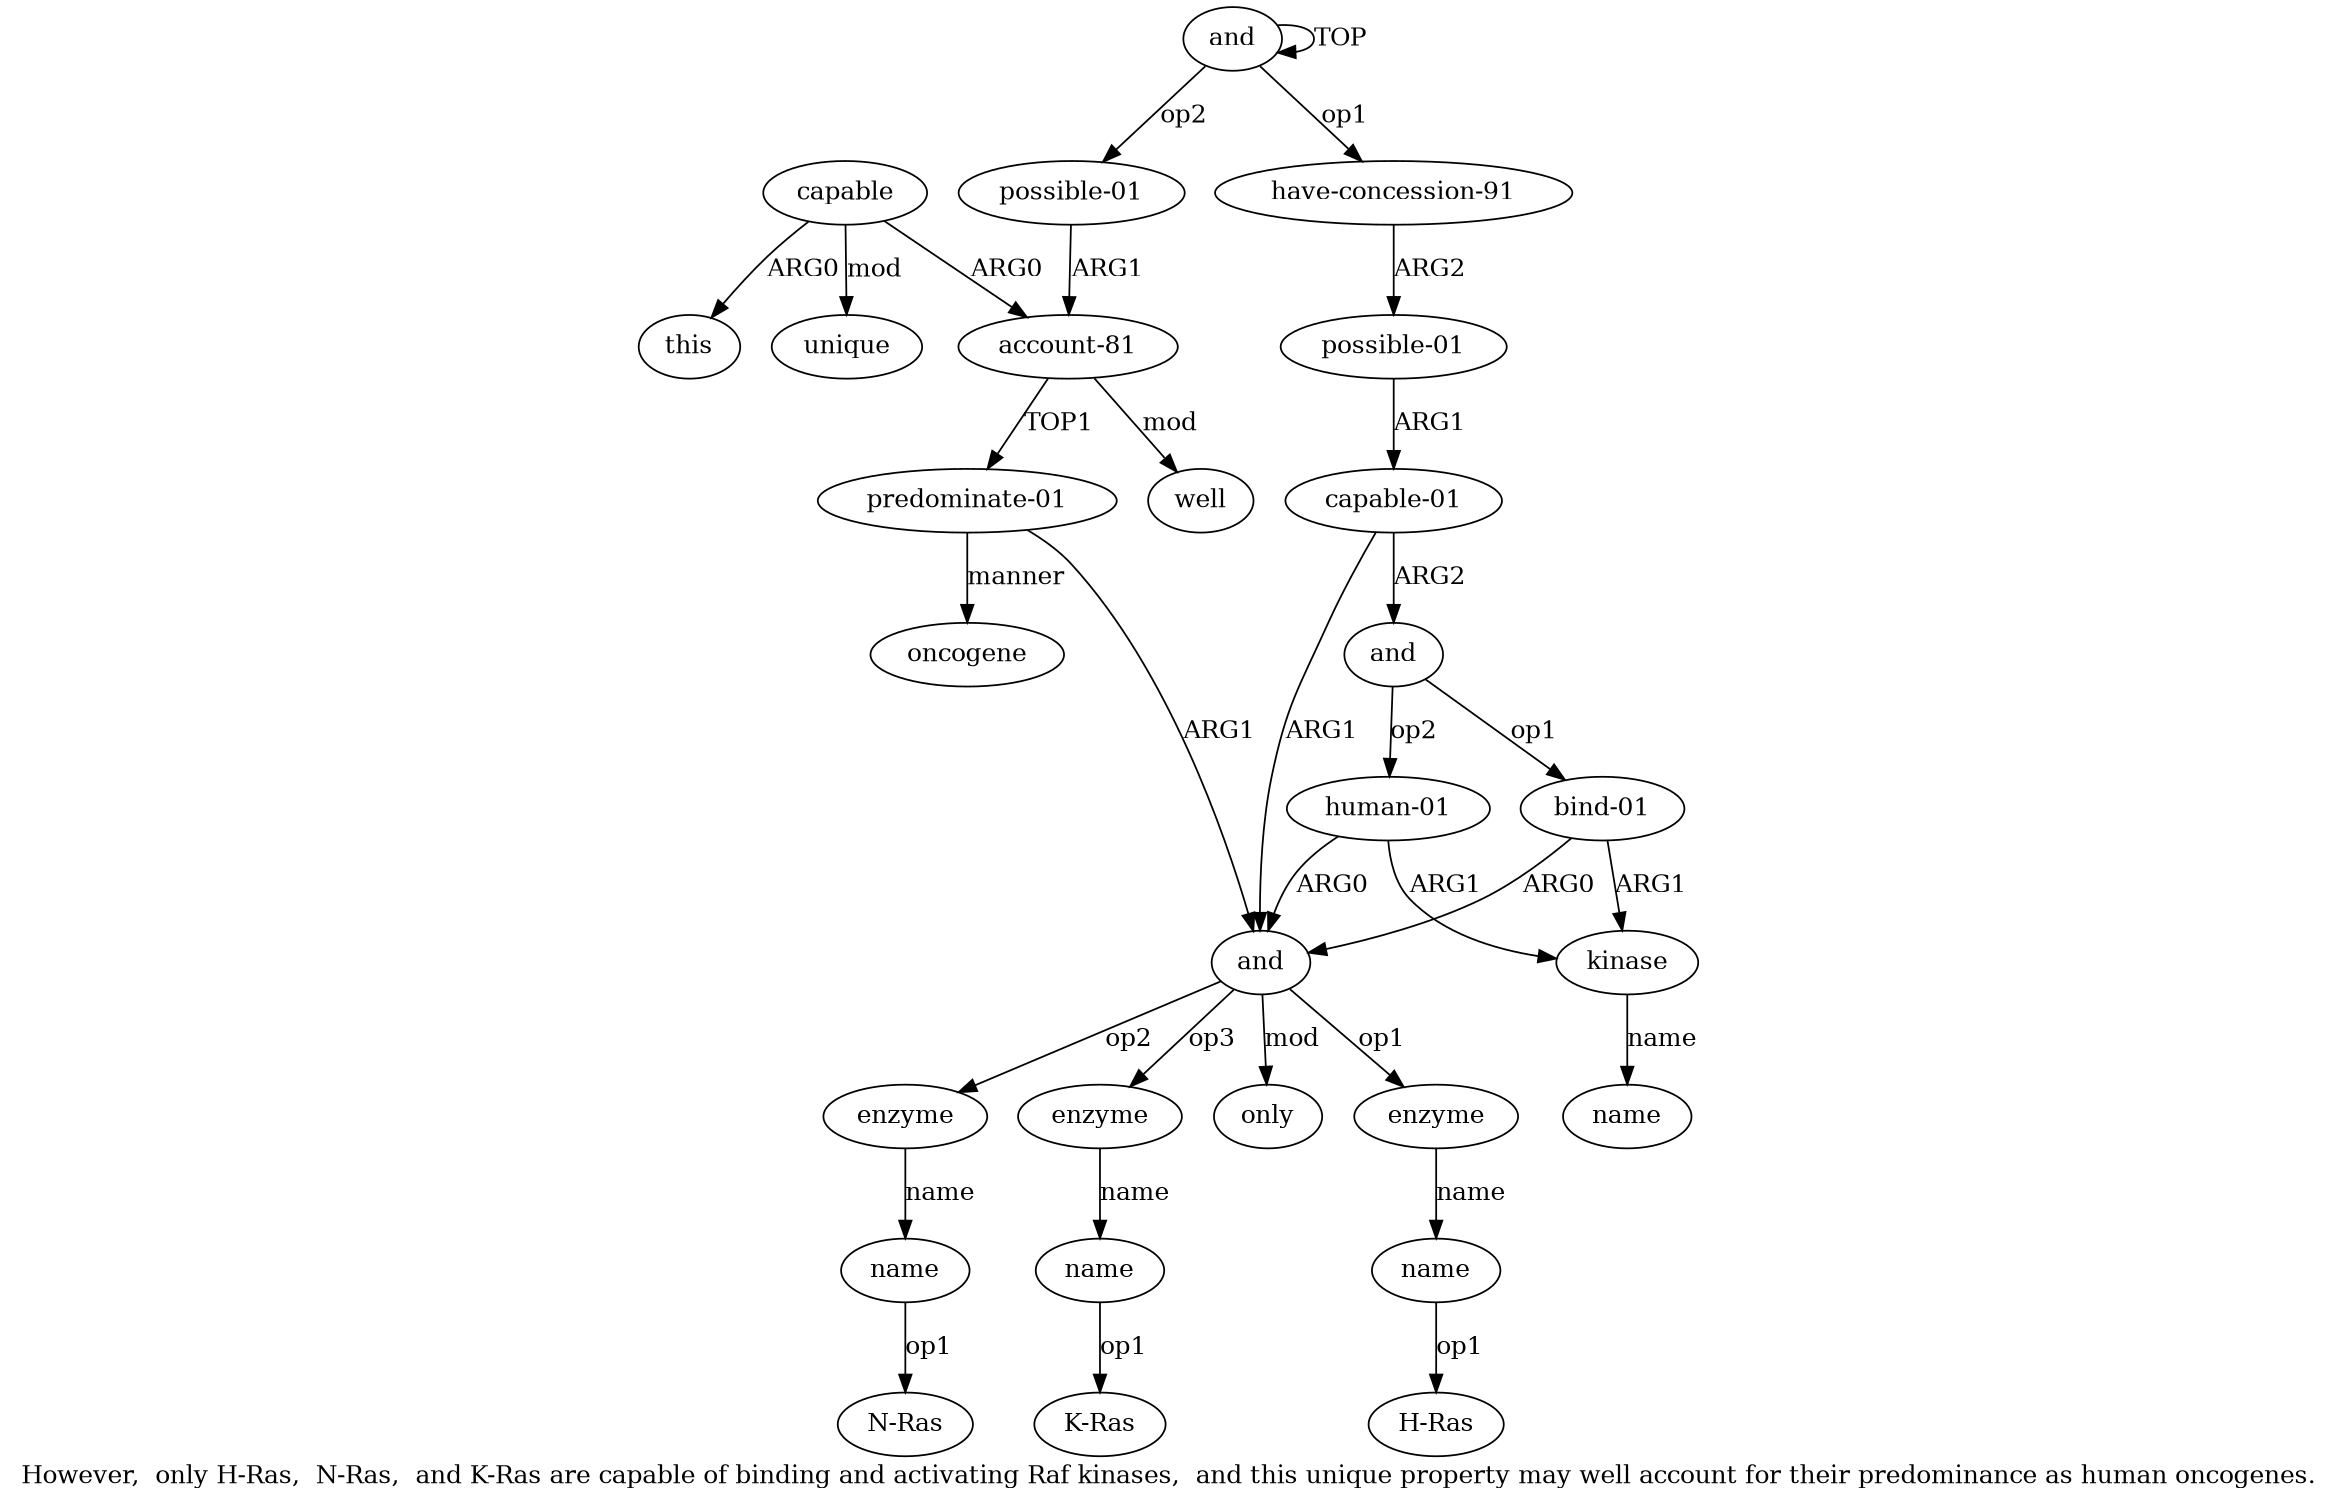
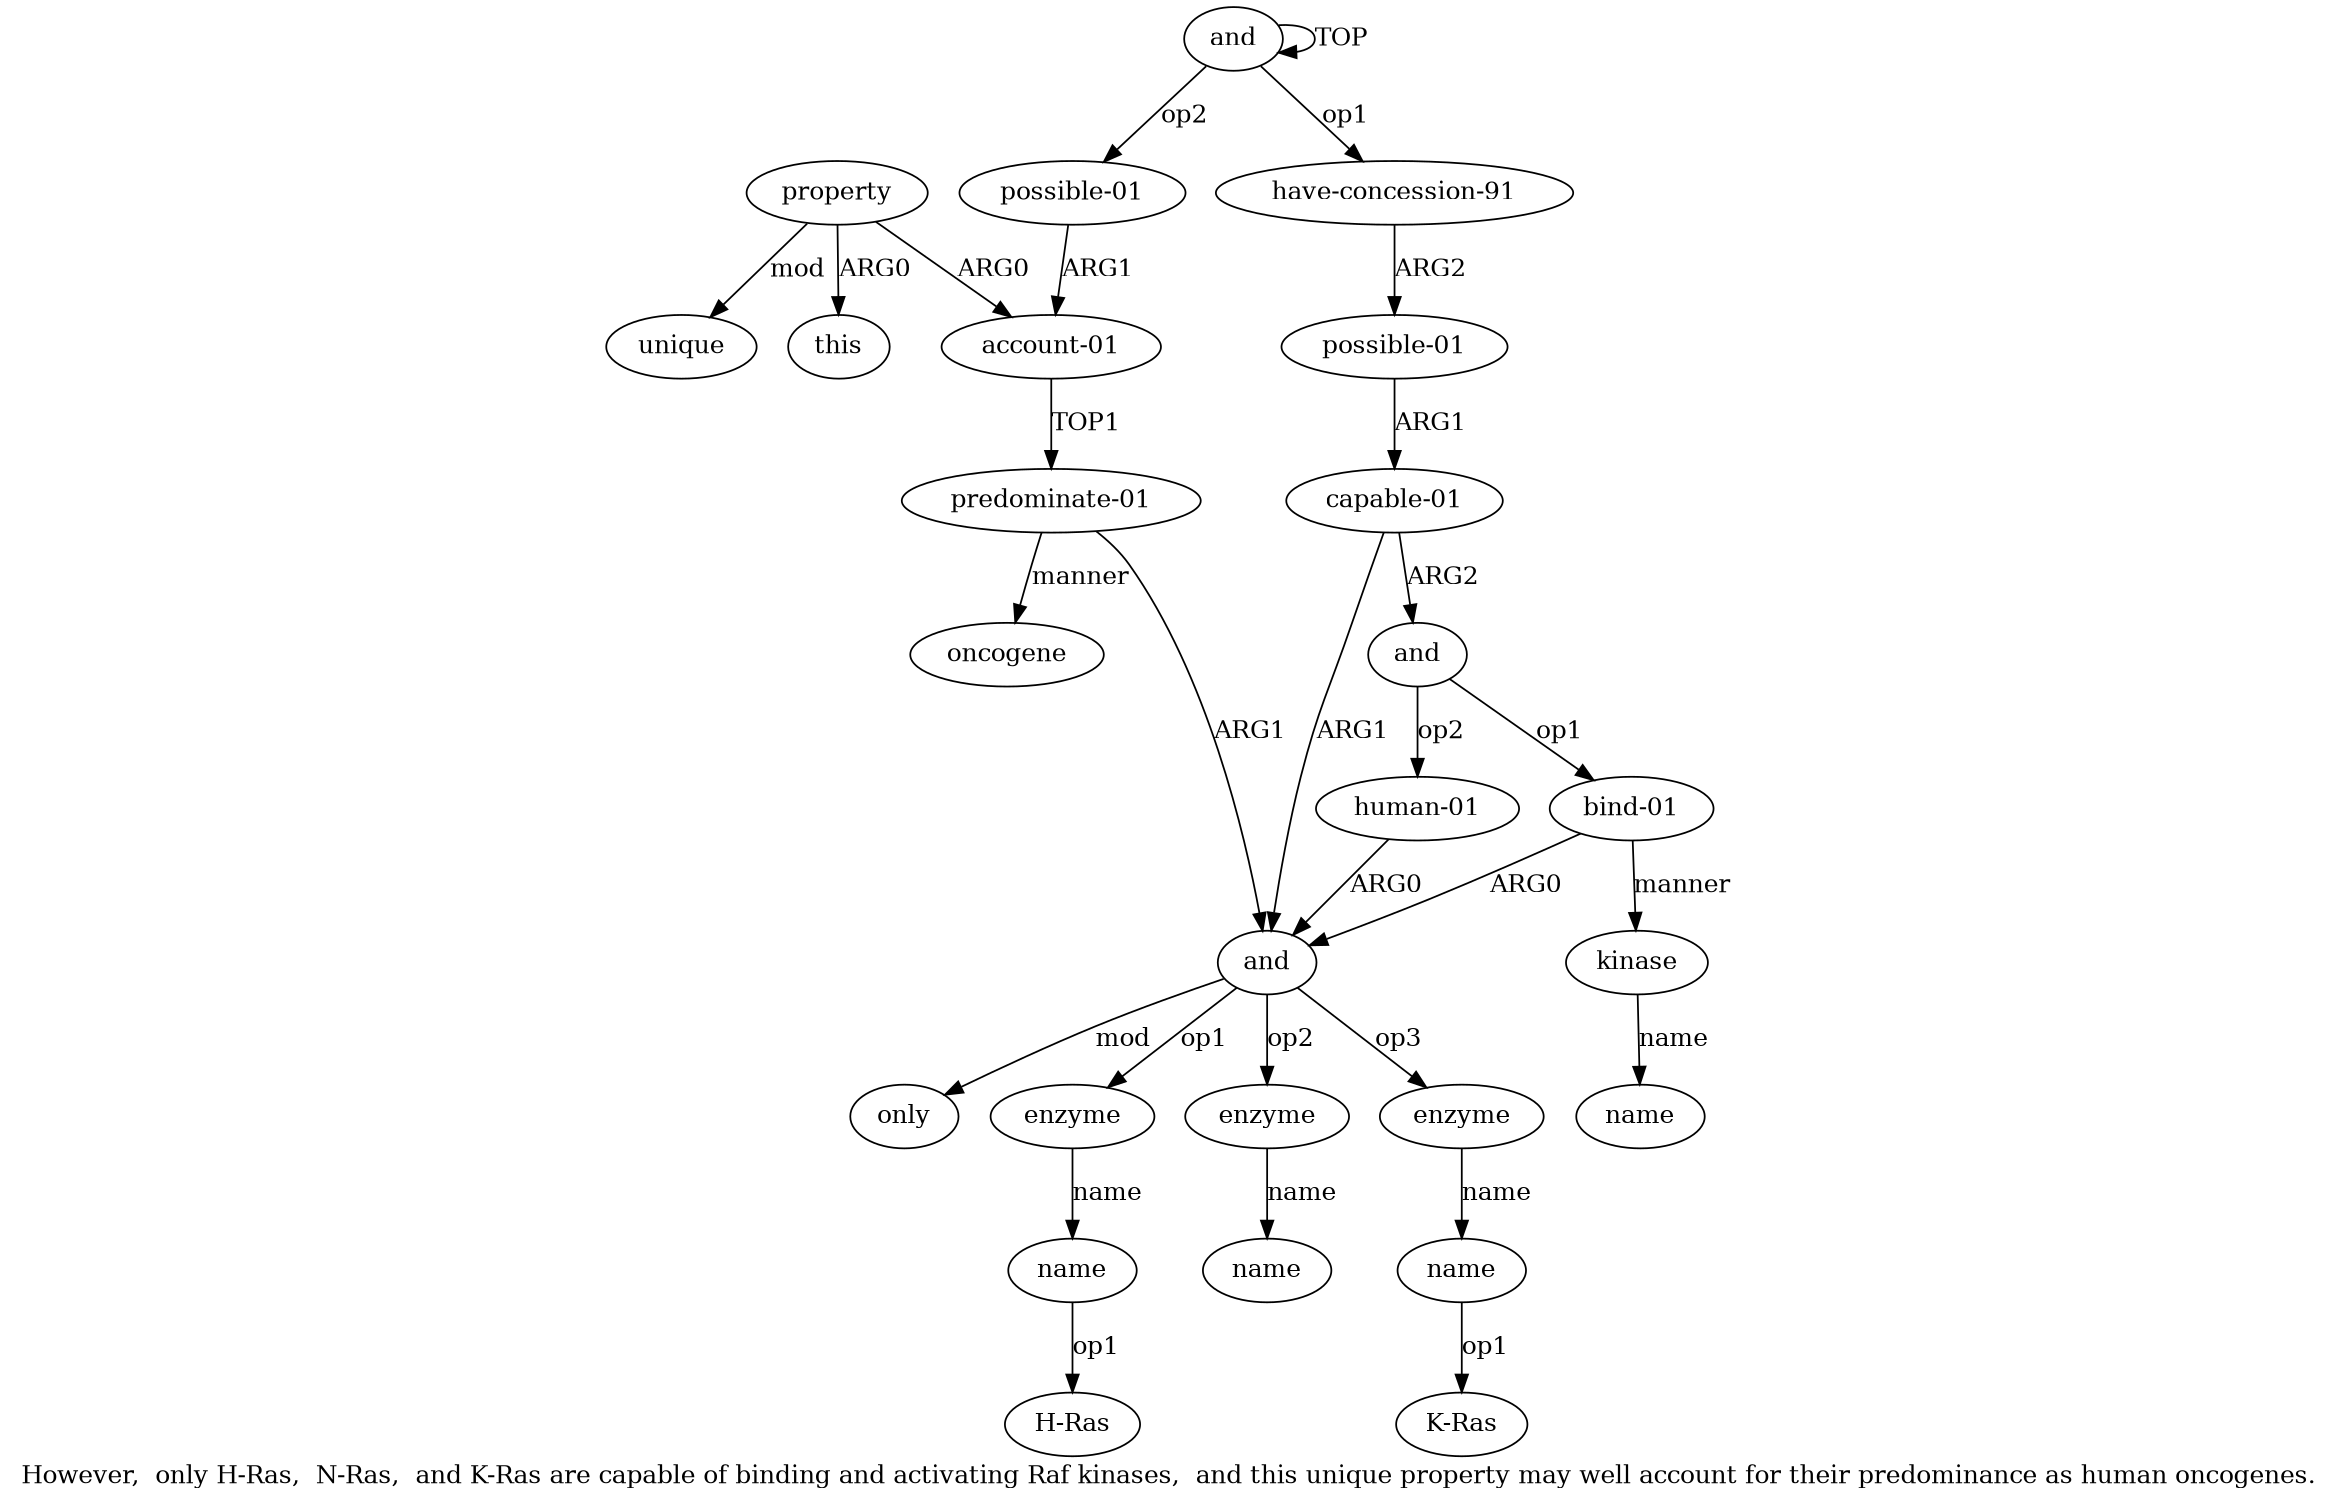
node "capable": label "capable" -> "property"
node "account-81": label "account-81" -> "account-01"
node "well": removed
edge "bind-01" -> "kinase": label "ARG1" -> "manner"
edge "human-01" -> "kinase": removed, label "ARG1"
node "N-Ras": removed
